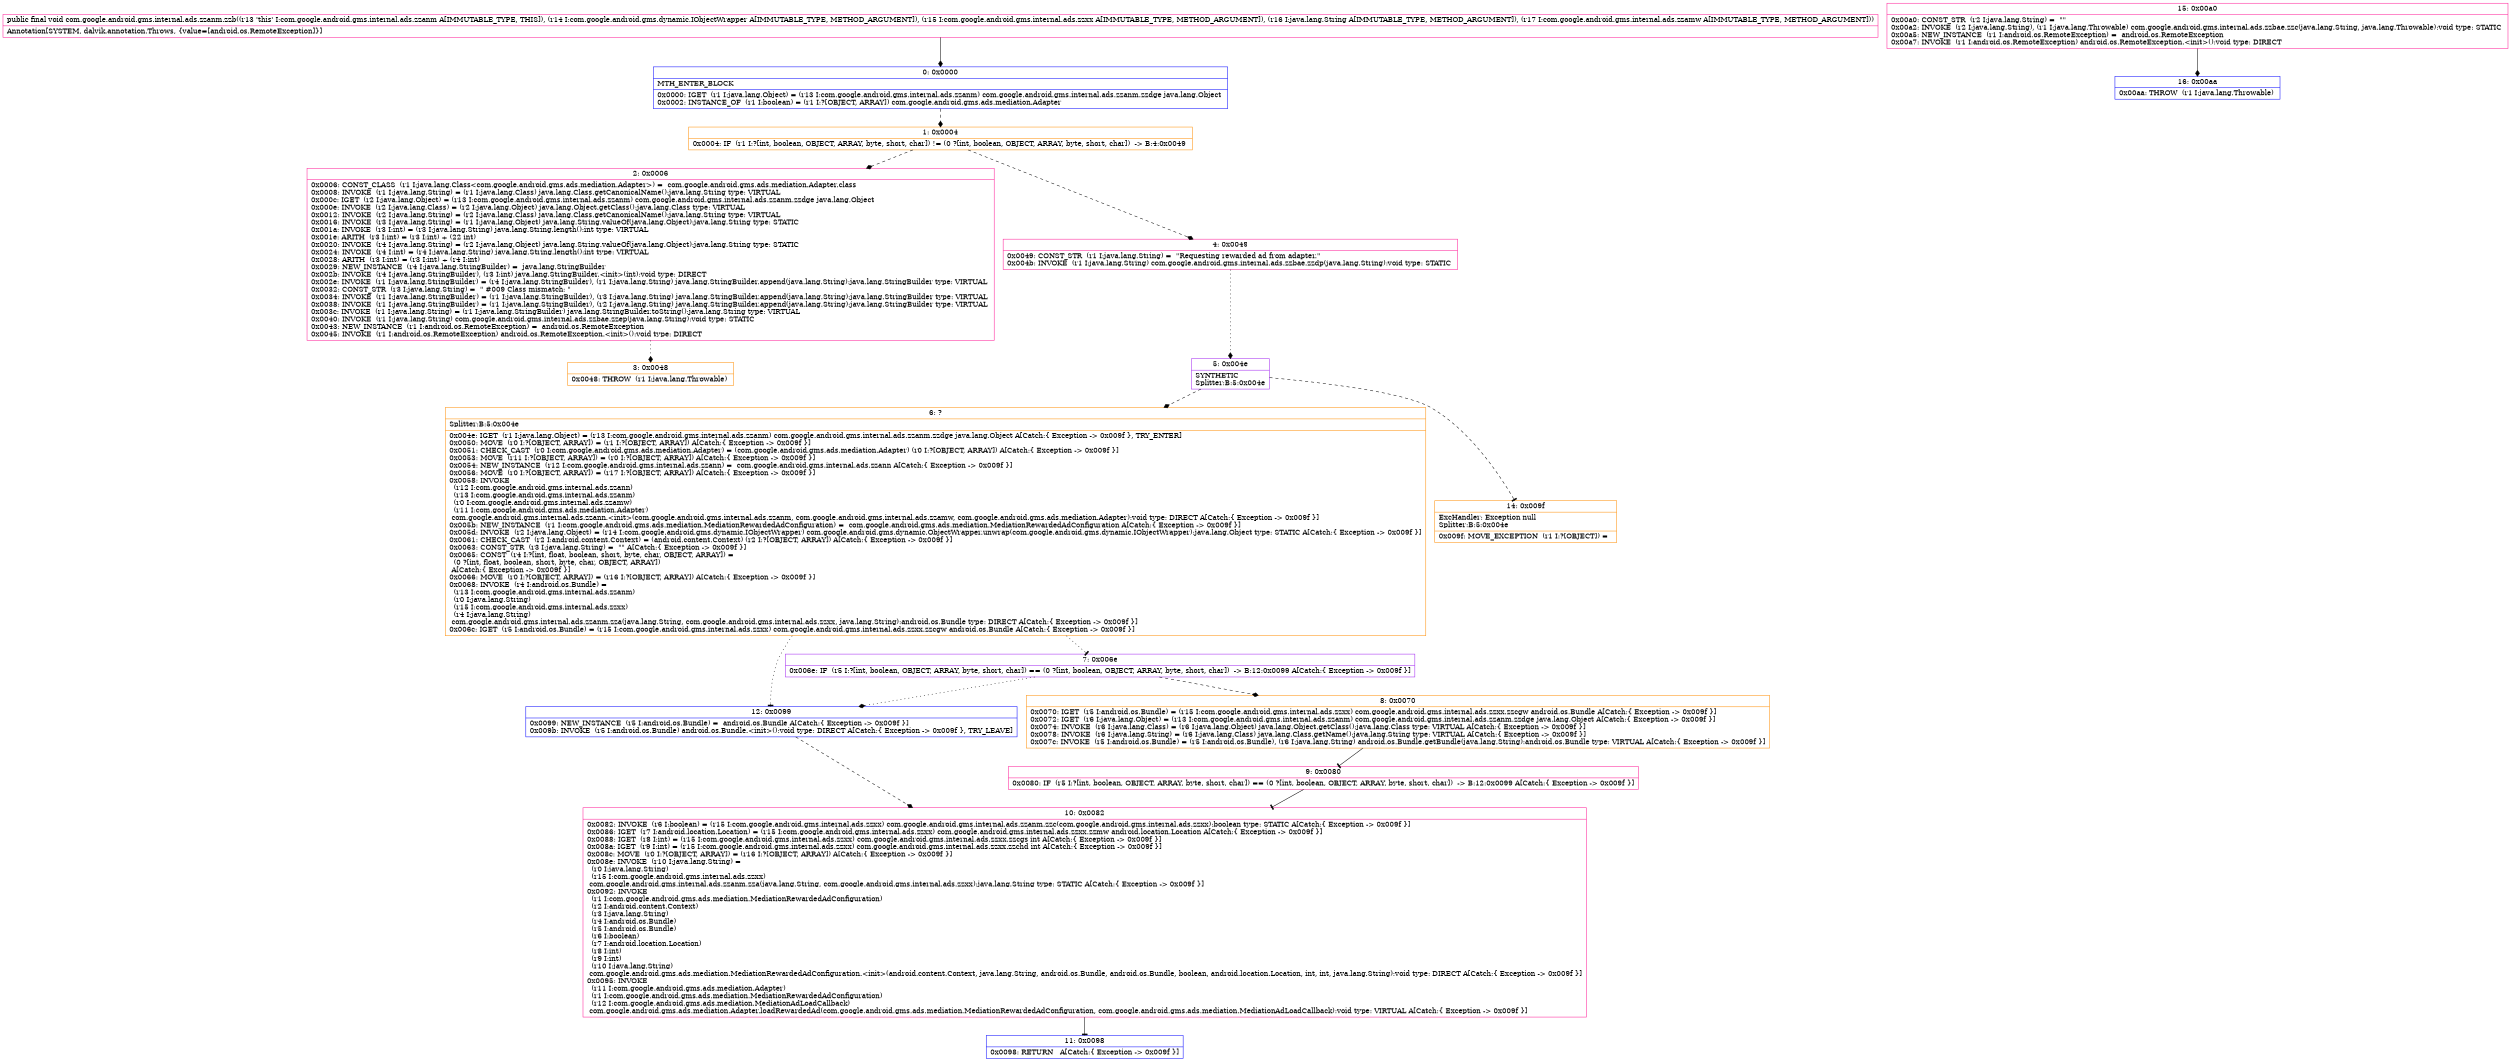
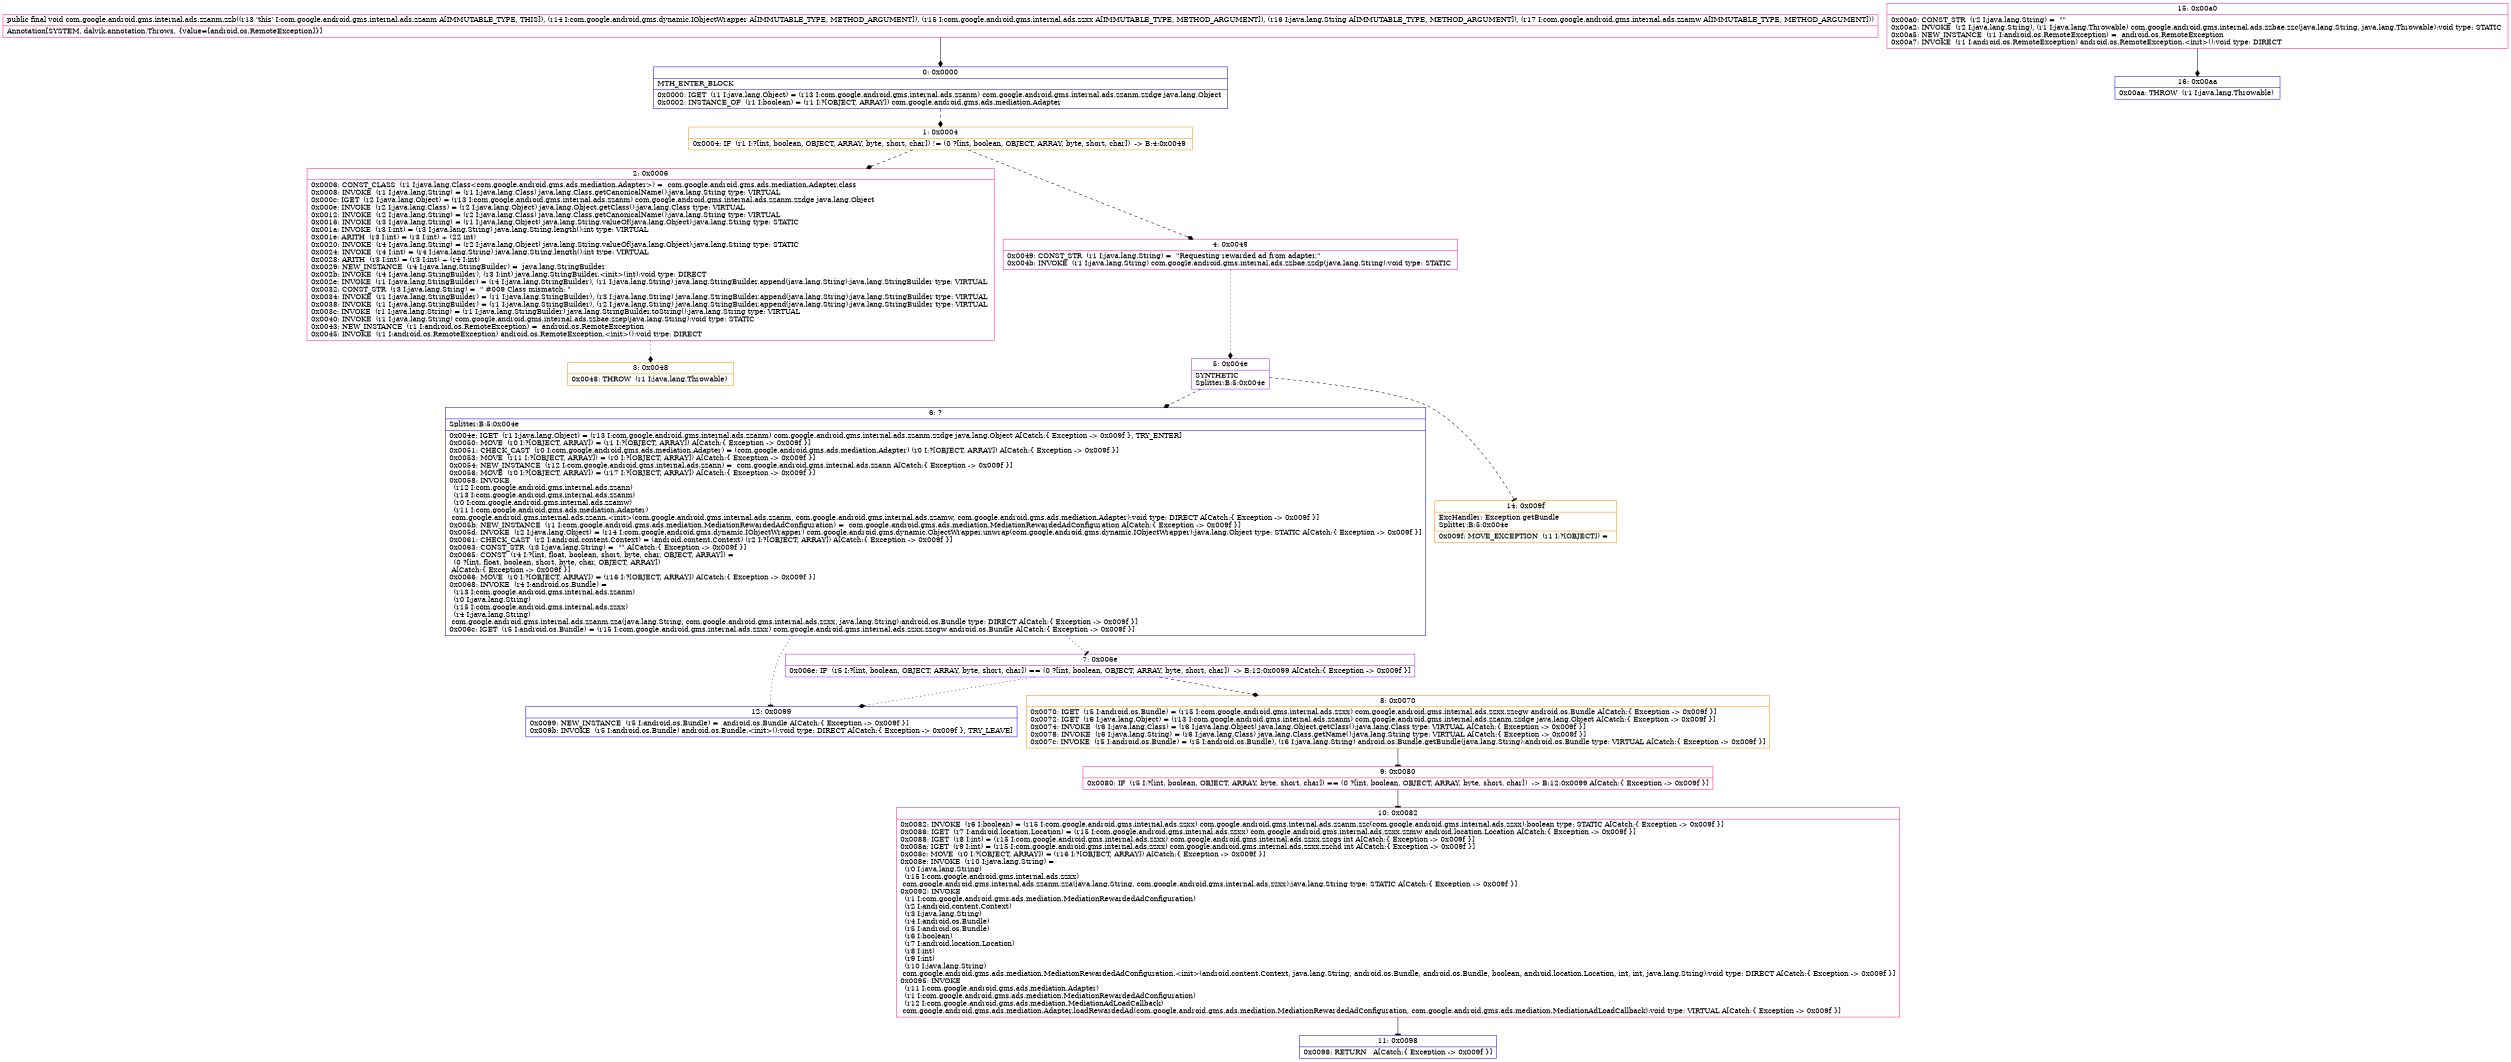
node "14: 0x009f": text "ExcHandler: Exception null" -> "ExcHandler: Exception getBundle"
node "6: ?": color darkorange -> blue
edge "12: 0x0099" -> "10: 0x0082": removed
